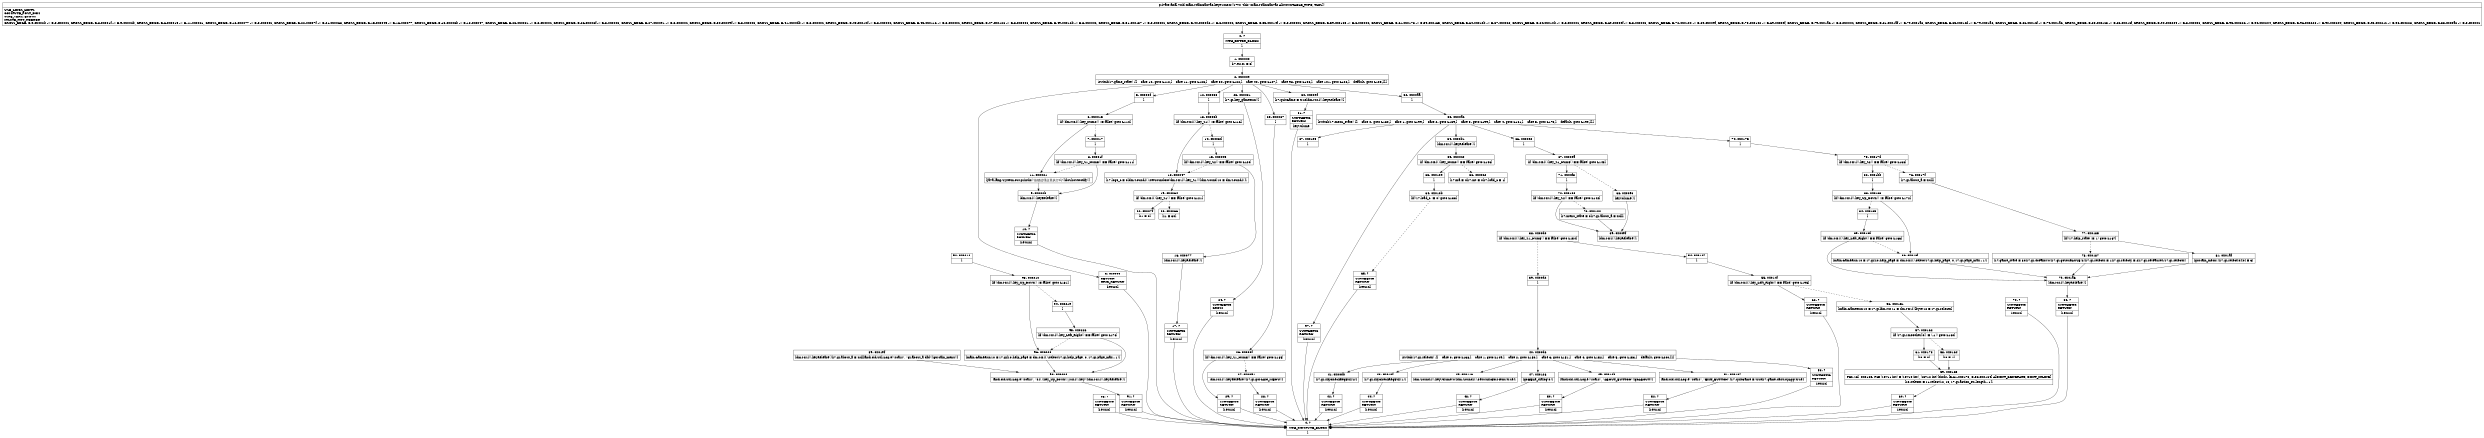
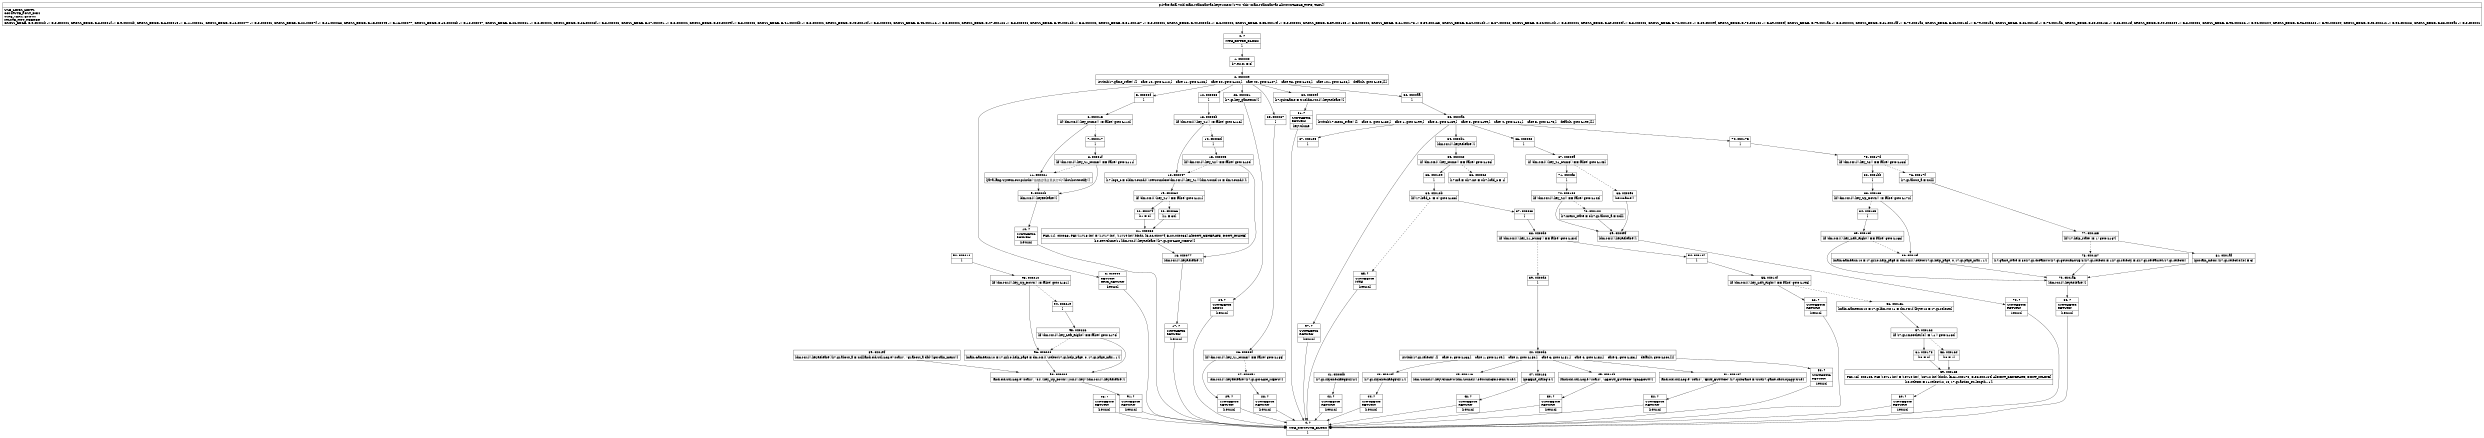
node "68: 0x00ec": text "keyVolume()l" -> "lnewGame()l"
node "37: 0x00c8": added
node "21: 0x0068": added
edge "69: 0x00ef" -> "70: ?": added
node "65: ?": text "RETURN" -> "MTH"
edge "40: 0x00d6" -> "41: 0x00db": removed
